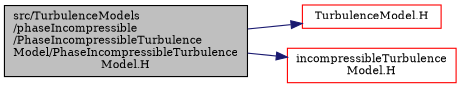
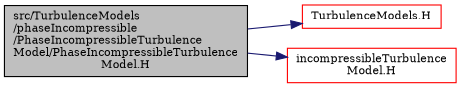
node "TurbulenceModel.H": label "TurbulenceModel.H" -> "TurbulenceModels.H"
